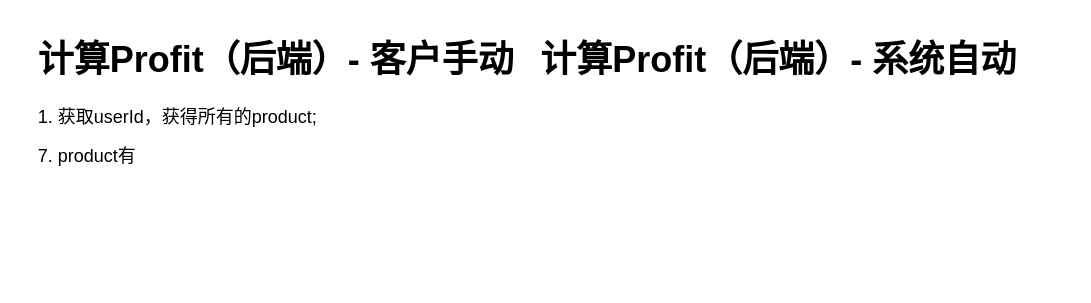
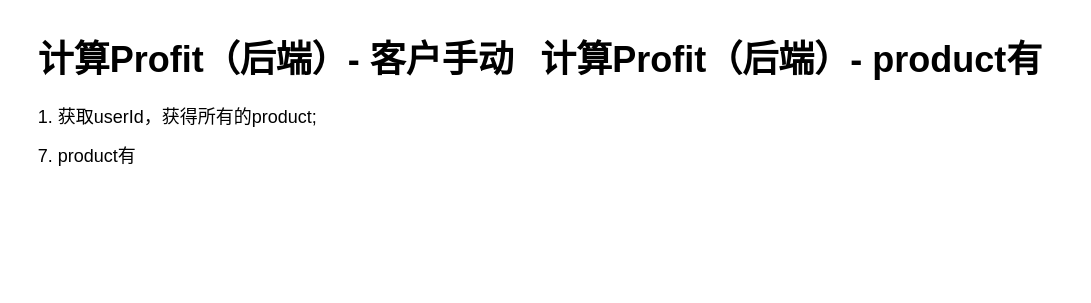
node "计算Profit（后端）- 系统自动": label "计算Profit（后端）- 系统自动" -> "计算Profit（后端）- product有"
